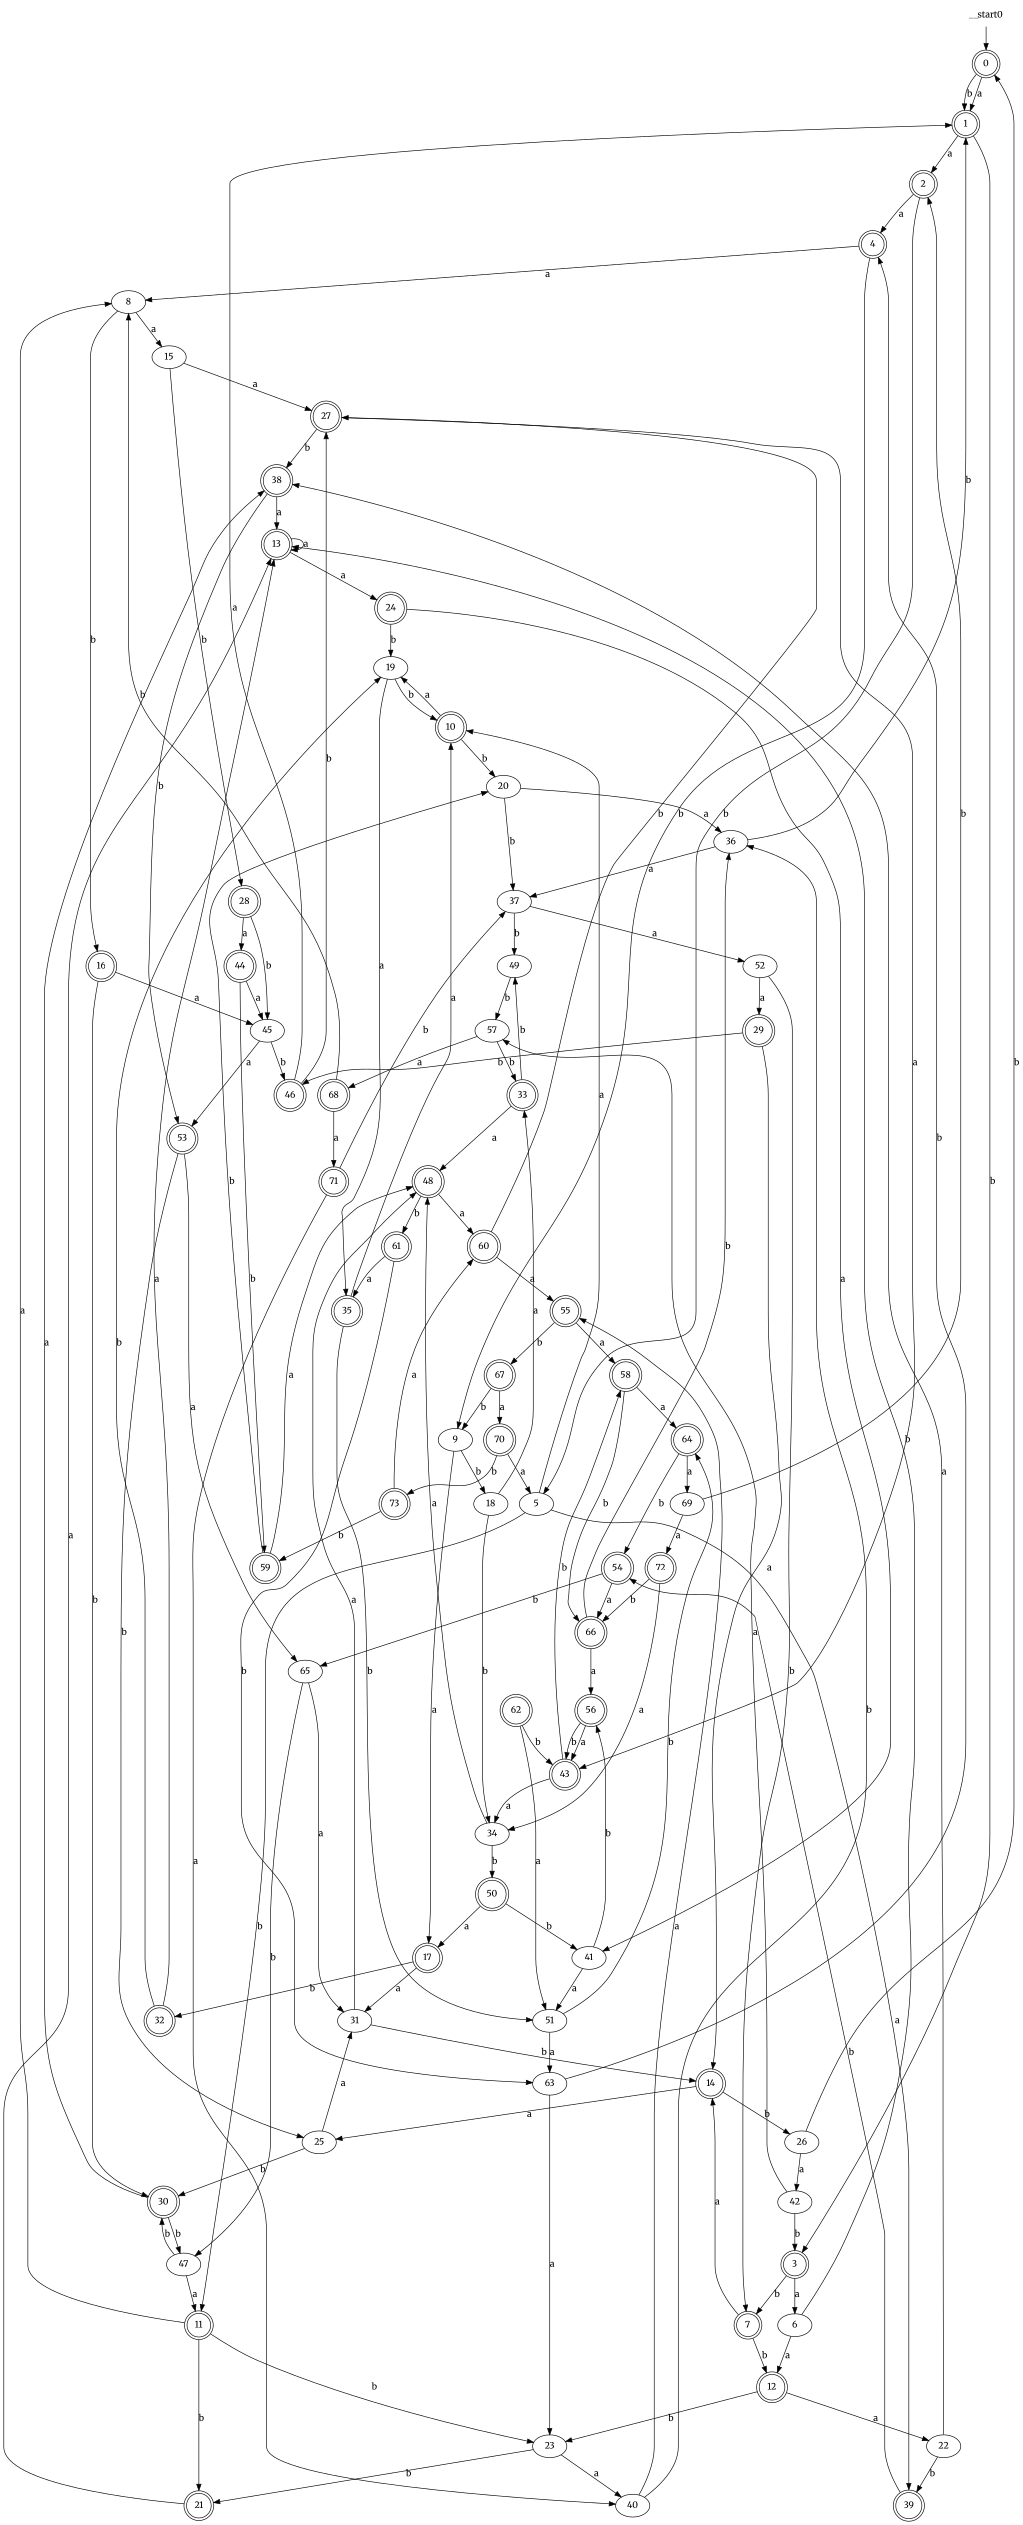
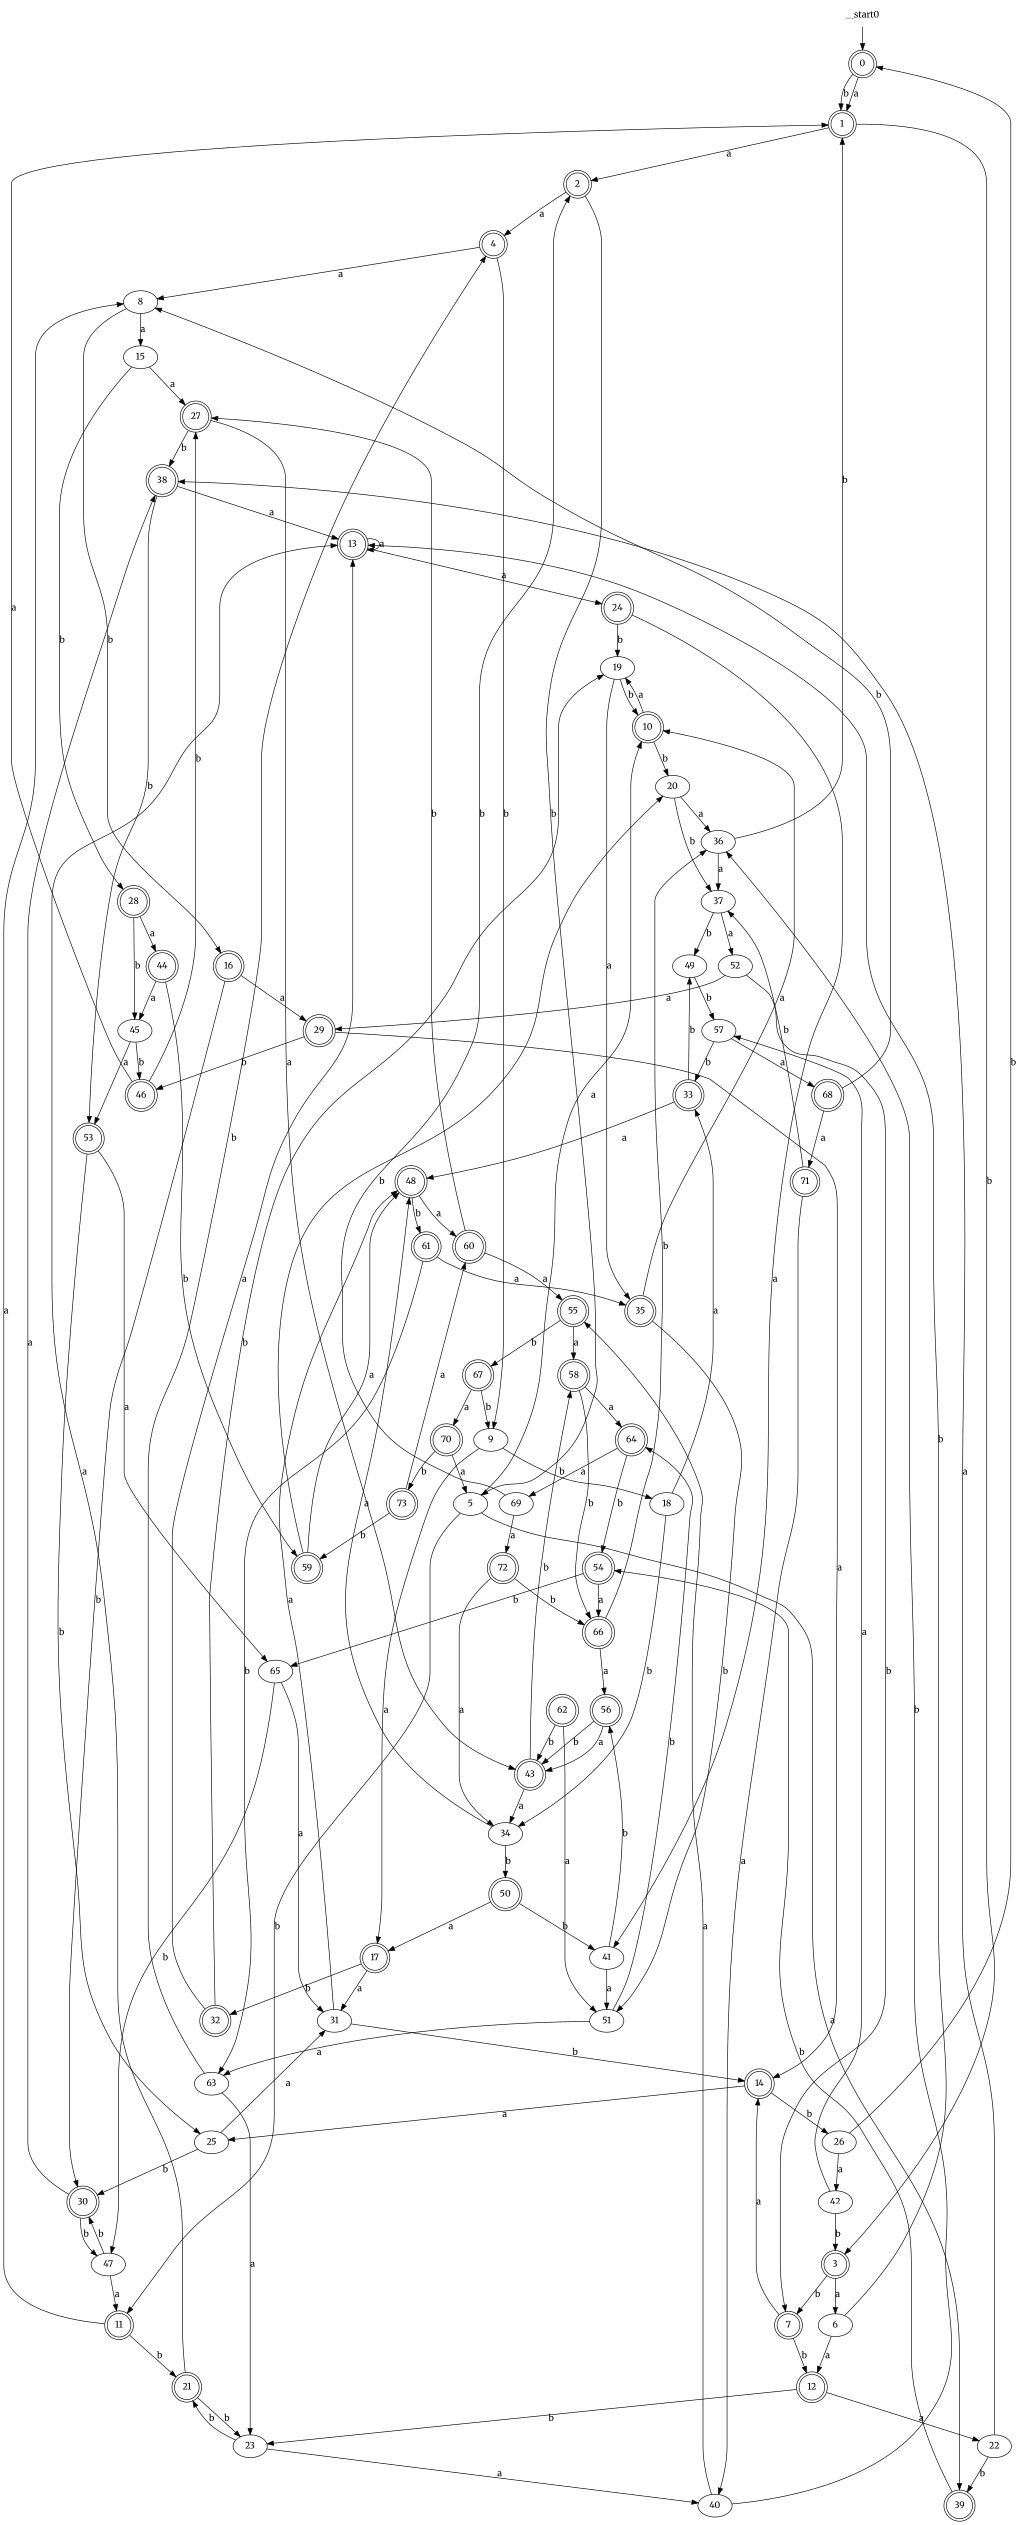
edge "16" -> "45": now "16" -> "29"
edge "11" -> "23": now "21" -> "23"
